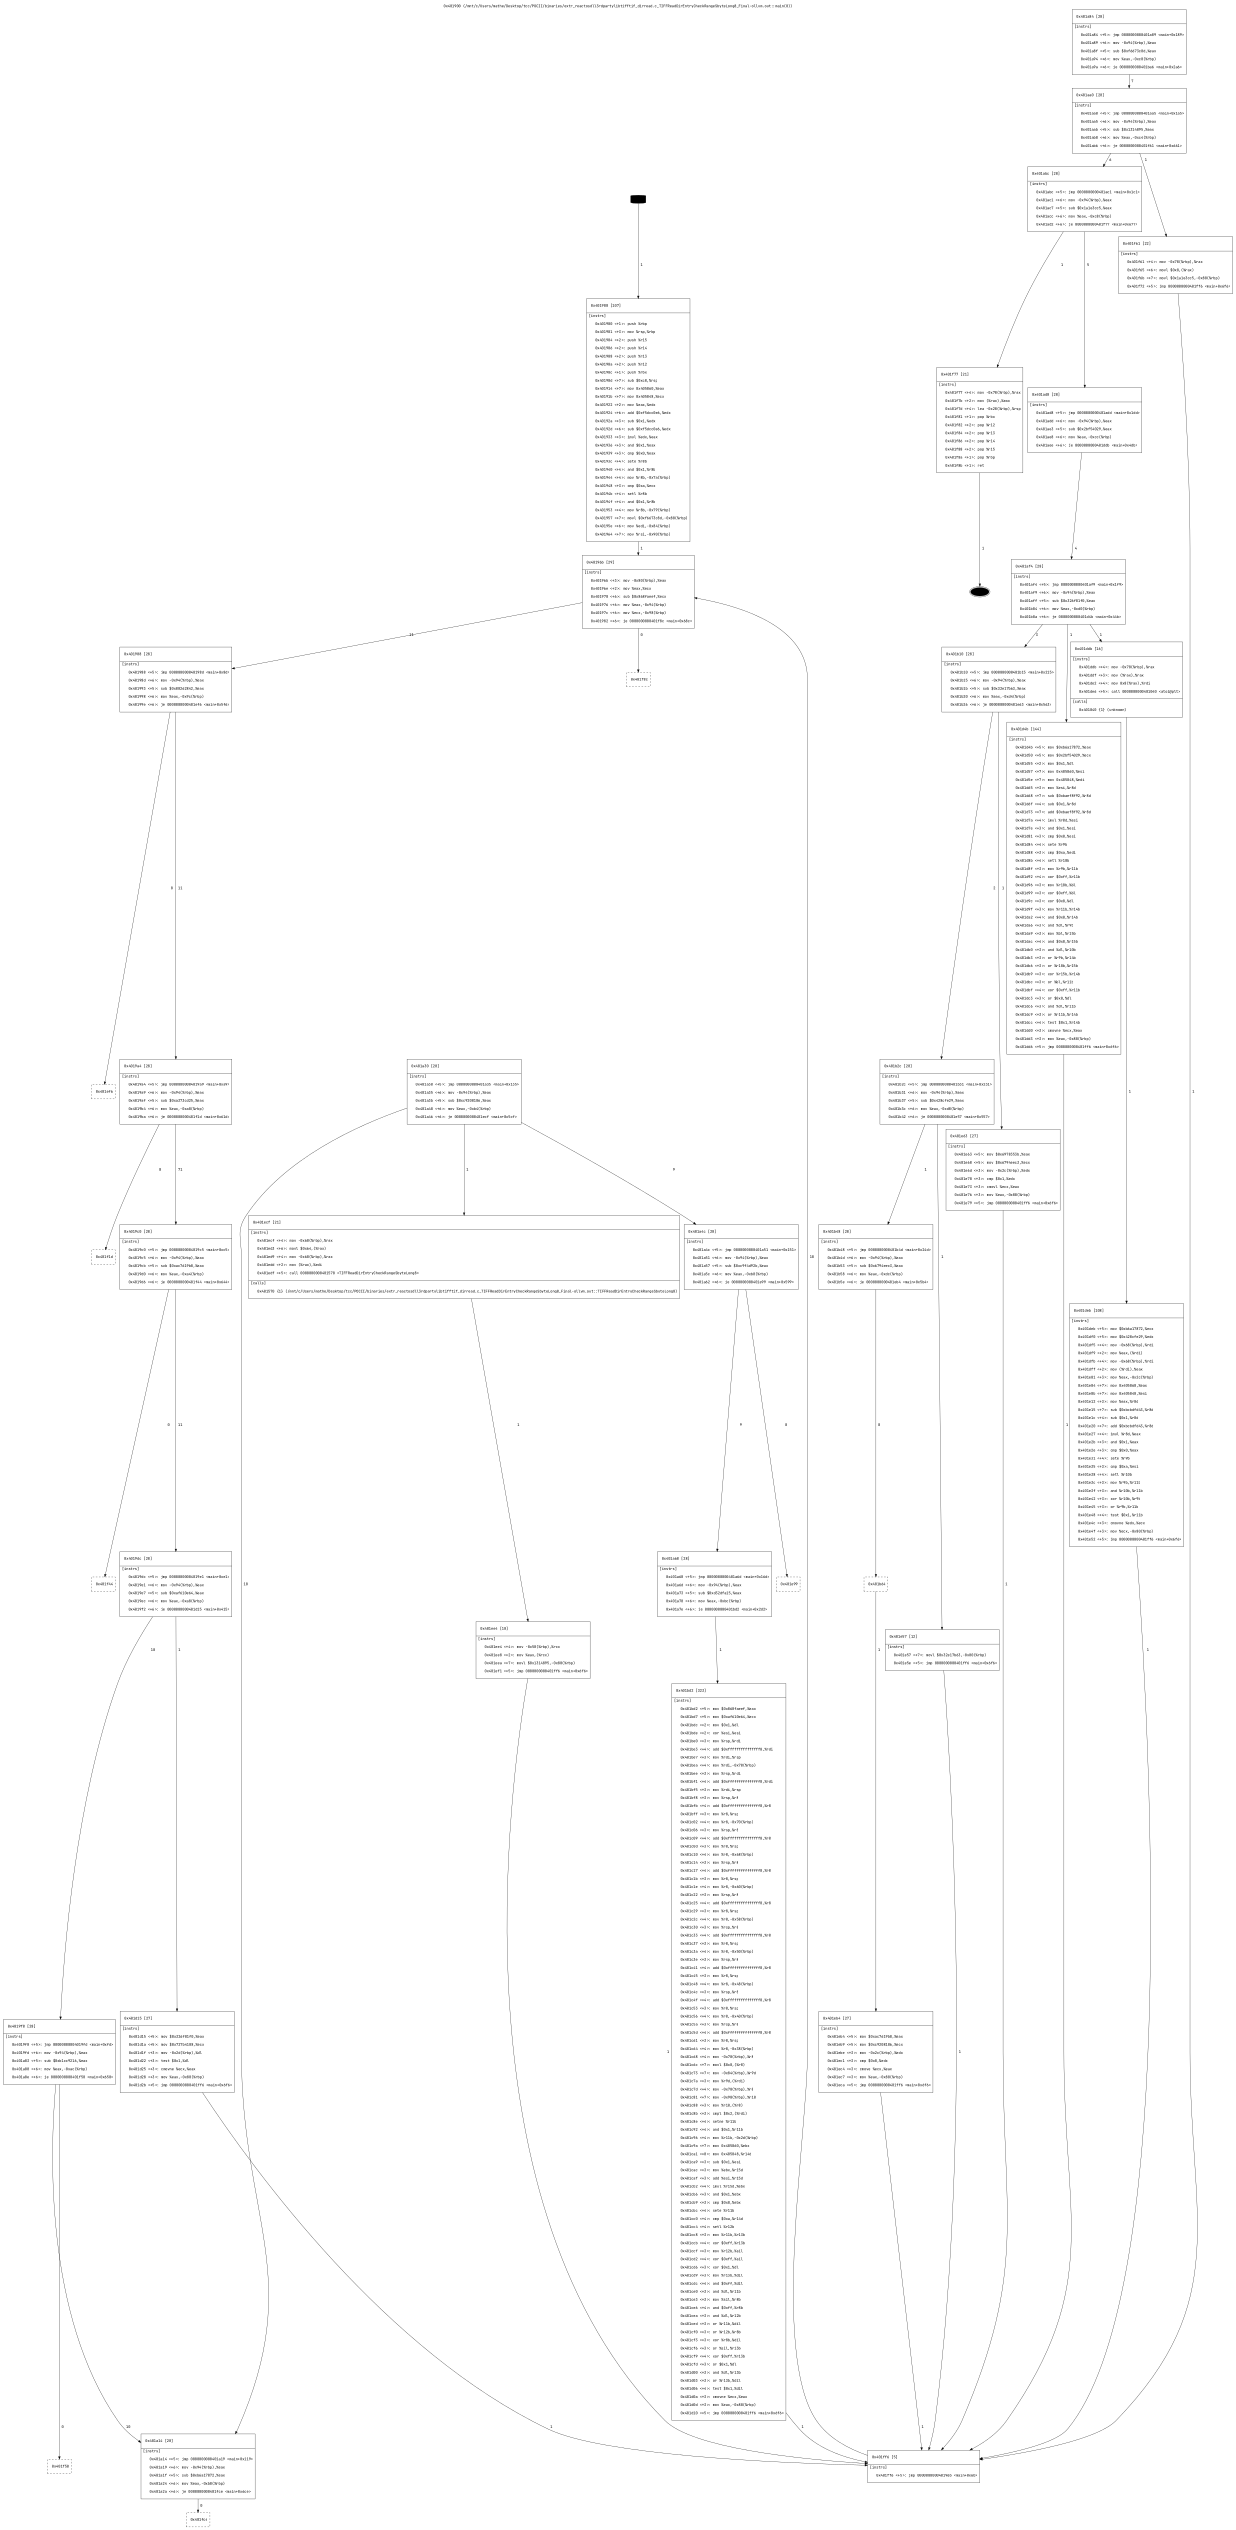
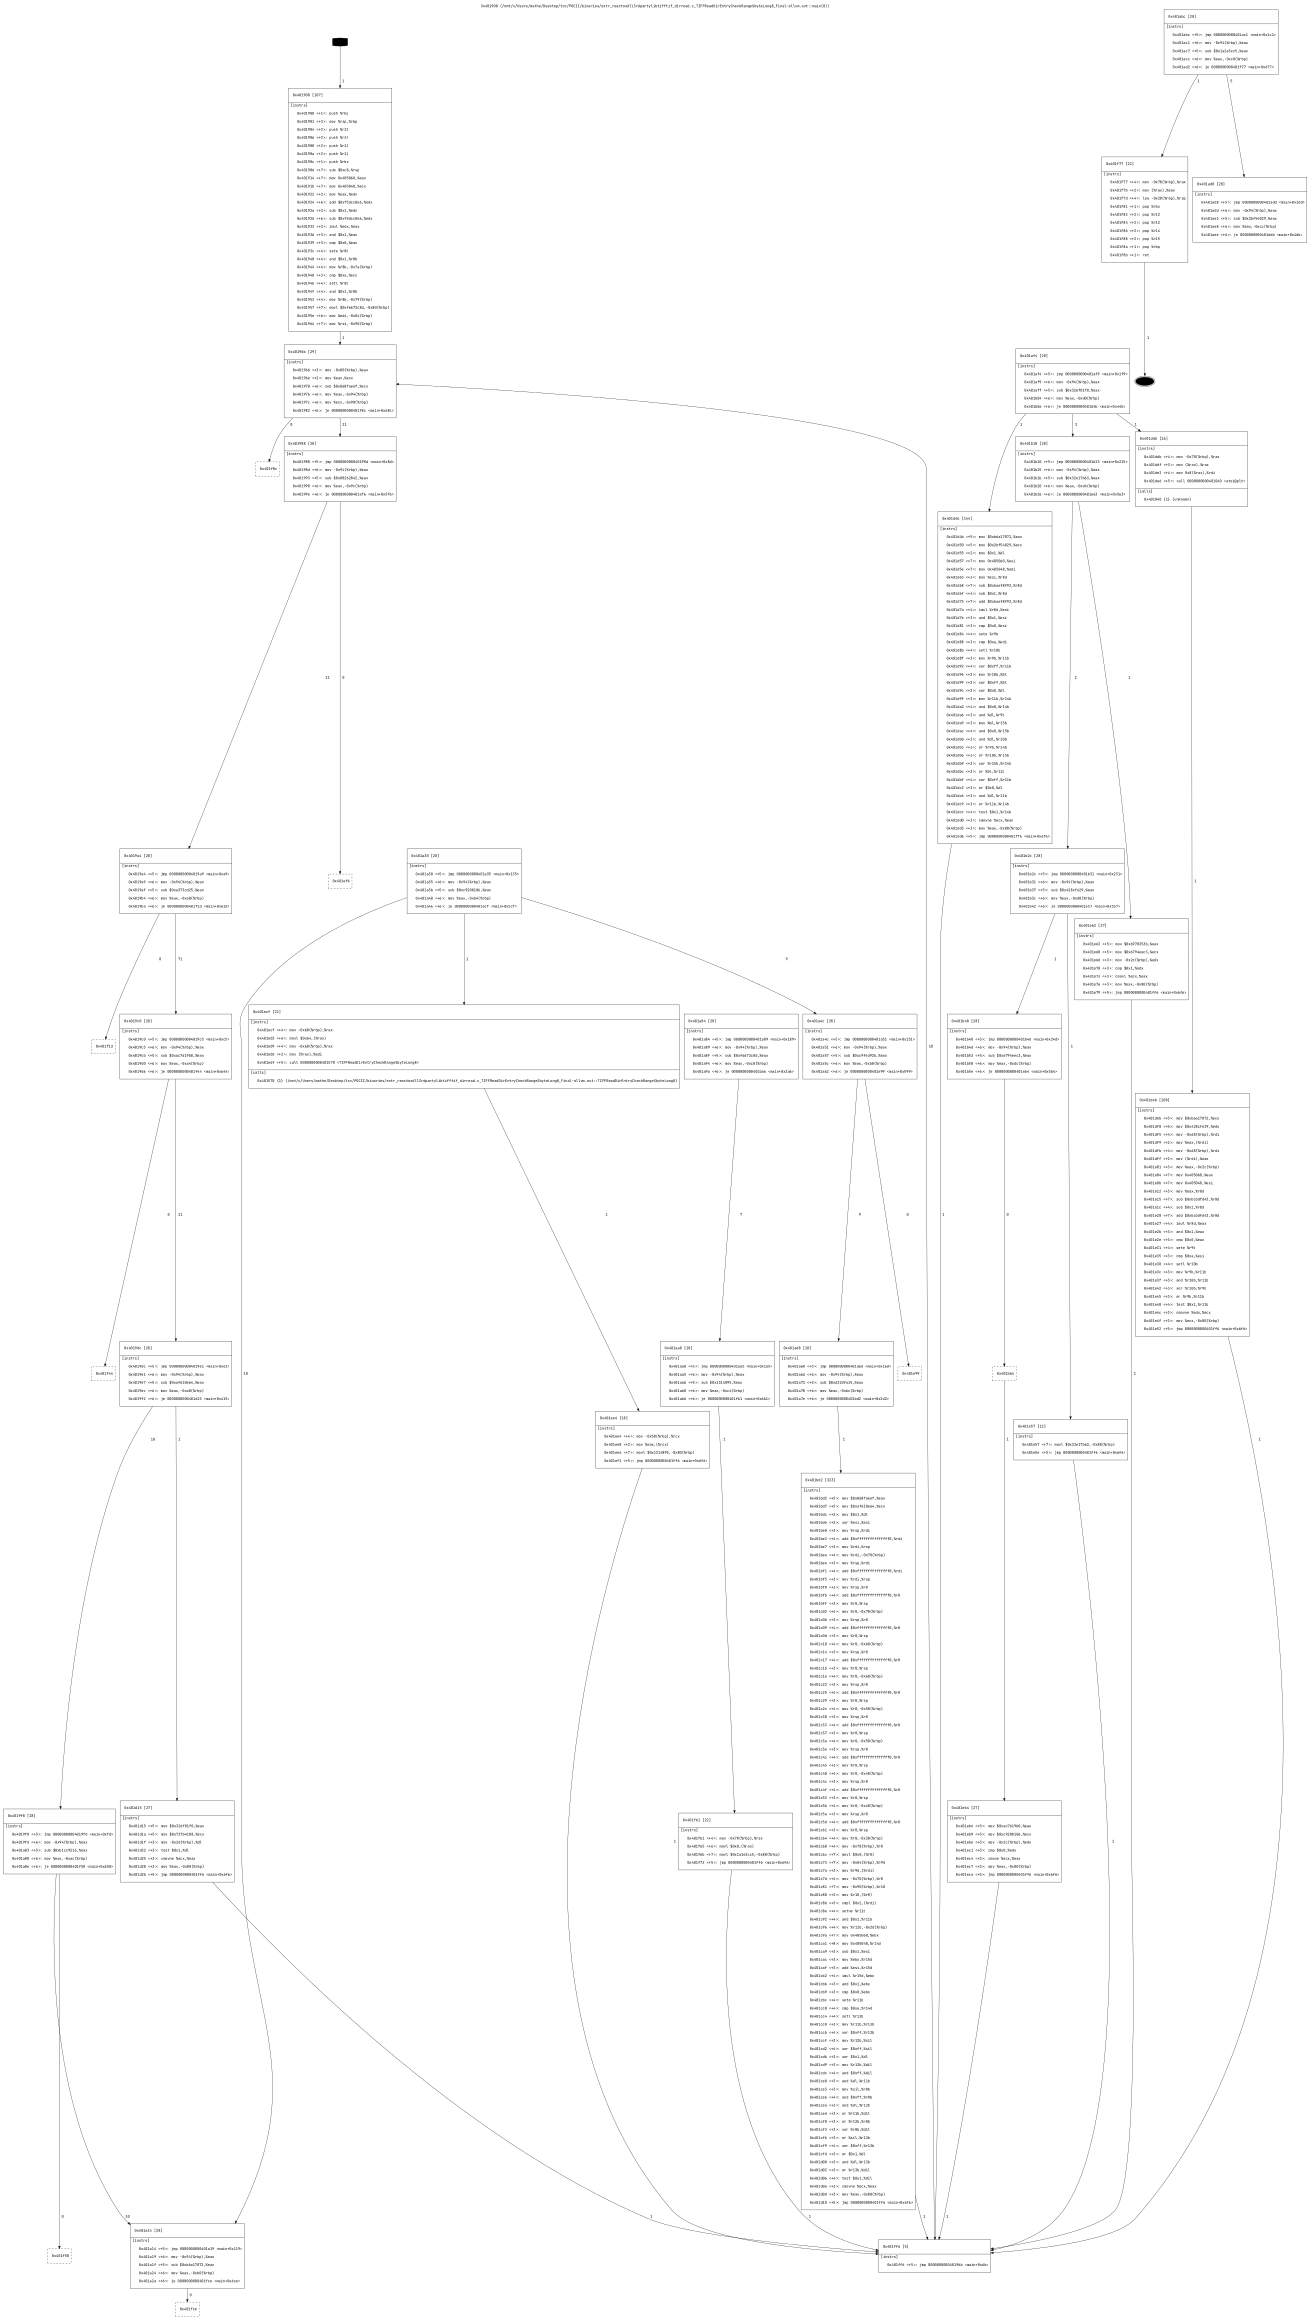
edge "0x401aa0 [28]" -> "0x401abc [28]": removed, label "6"
edge "0x401ad8 [28]" -> "0x401af4 [28]": removed, label "4"
